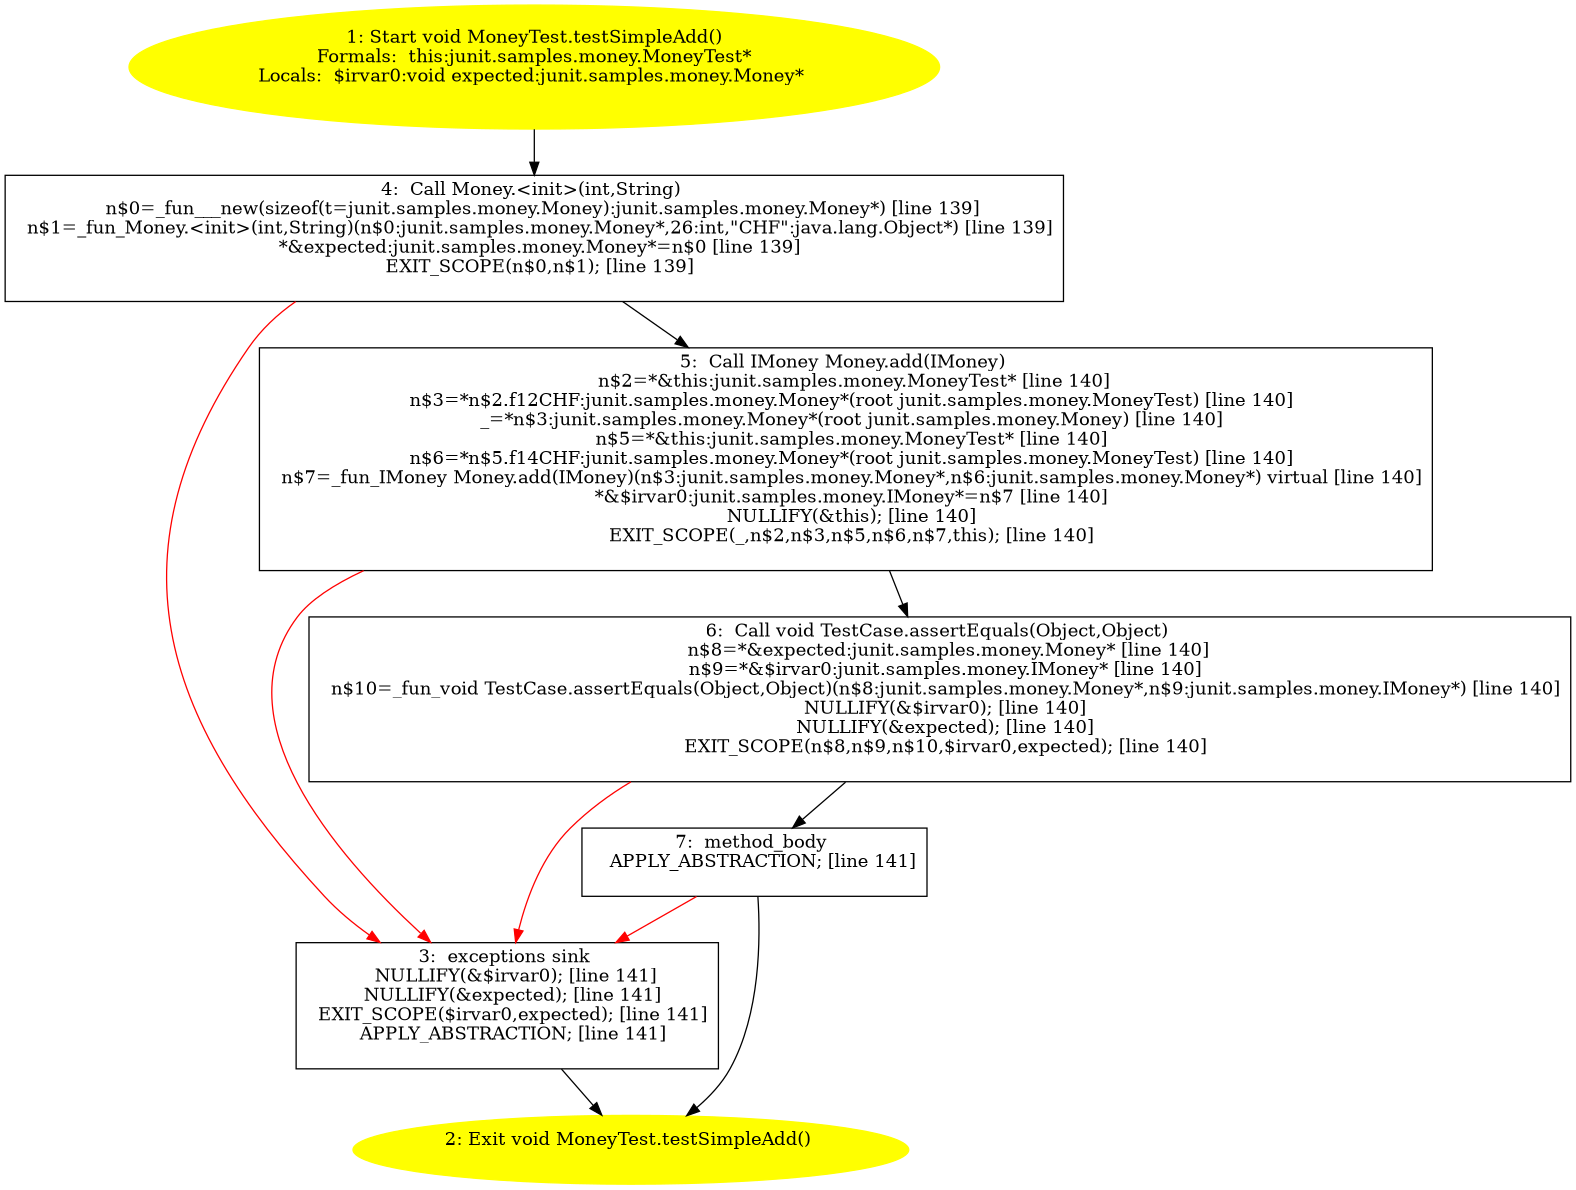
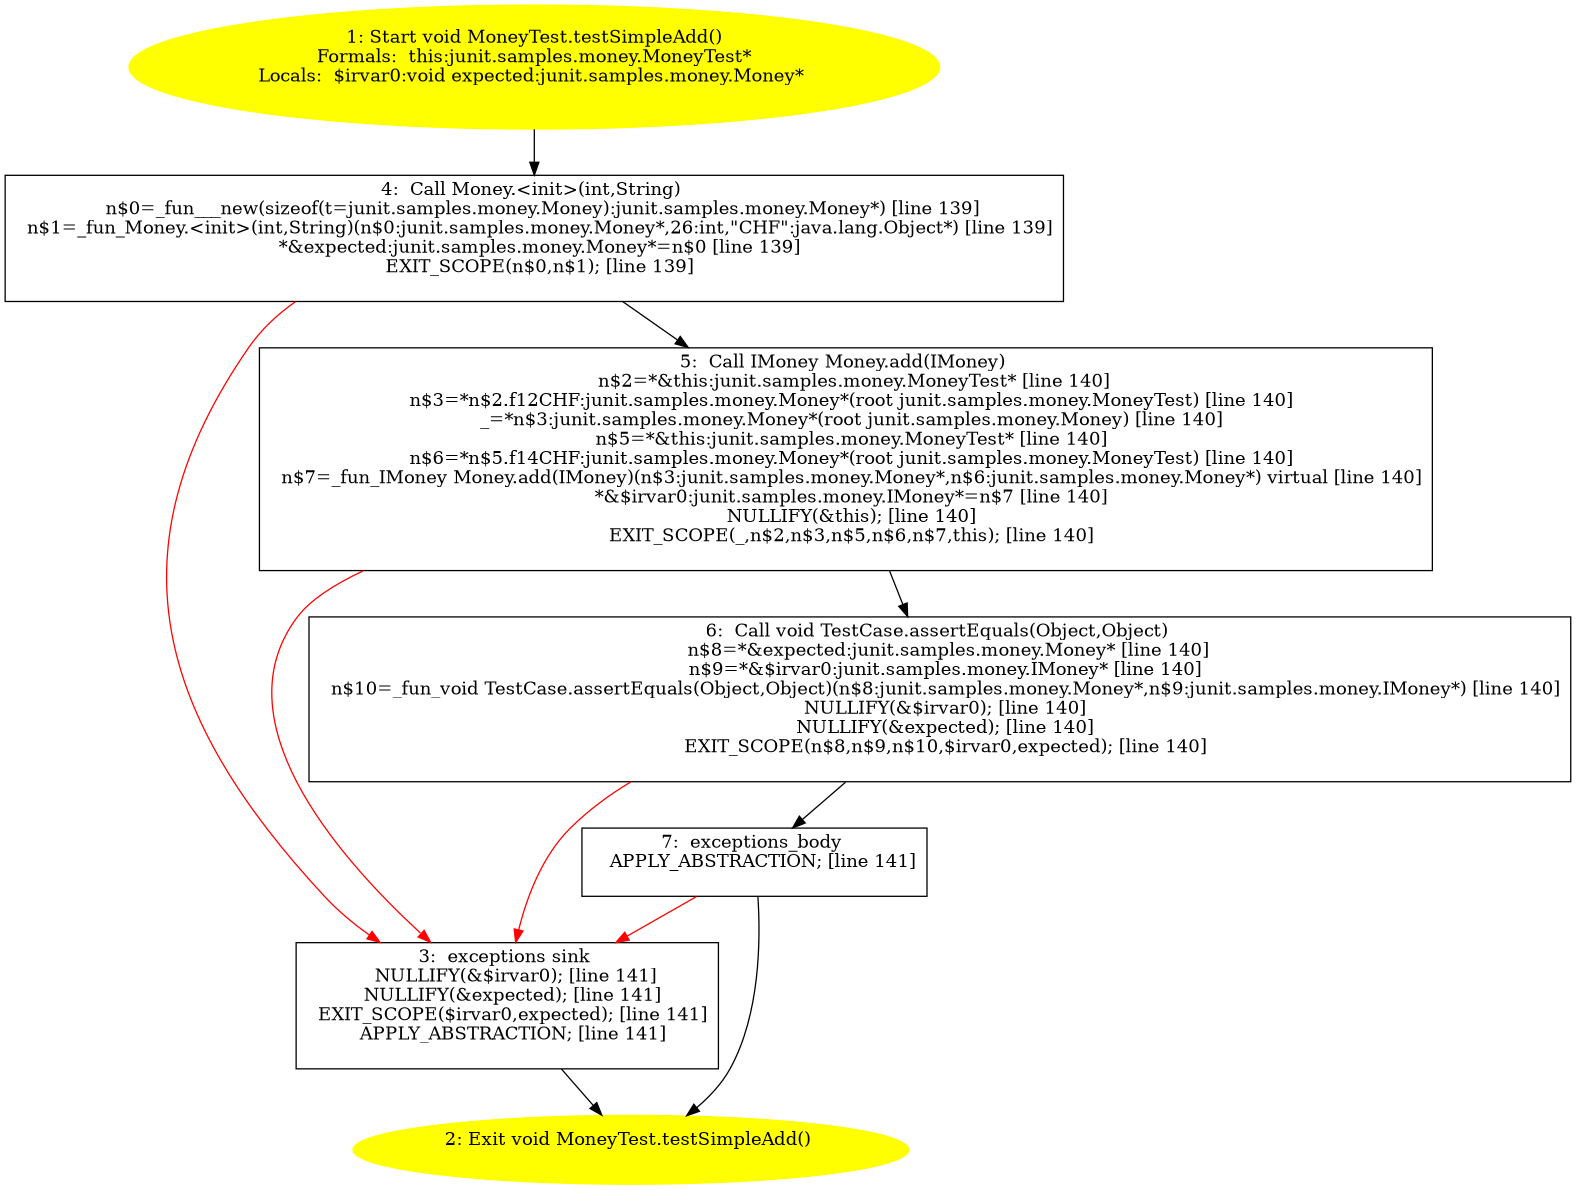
node "7:  method_body APPLY_ABSTRACTION; [line 141]": label "7:  method_body APPLY_ABSTRACTION; [line 141]" -> "7:  exceptions_body APPLY_ABSTRACTION; [line 141]"
